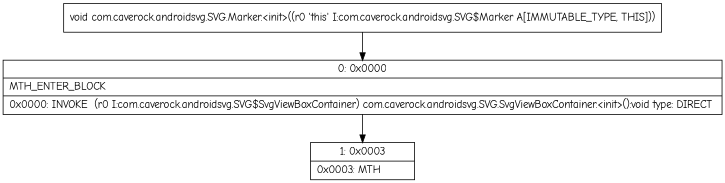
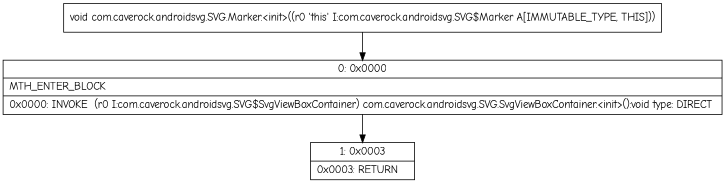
node "1: 0x0003": text "0x0003: MTH" -> "0x0003: RETURN"
